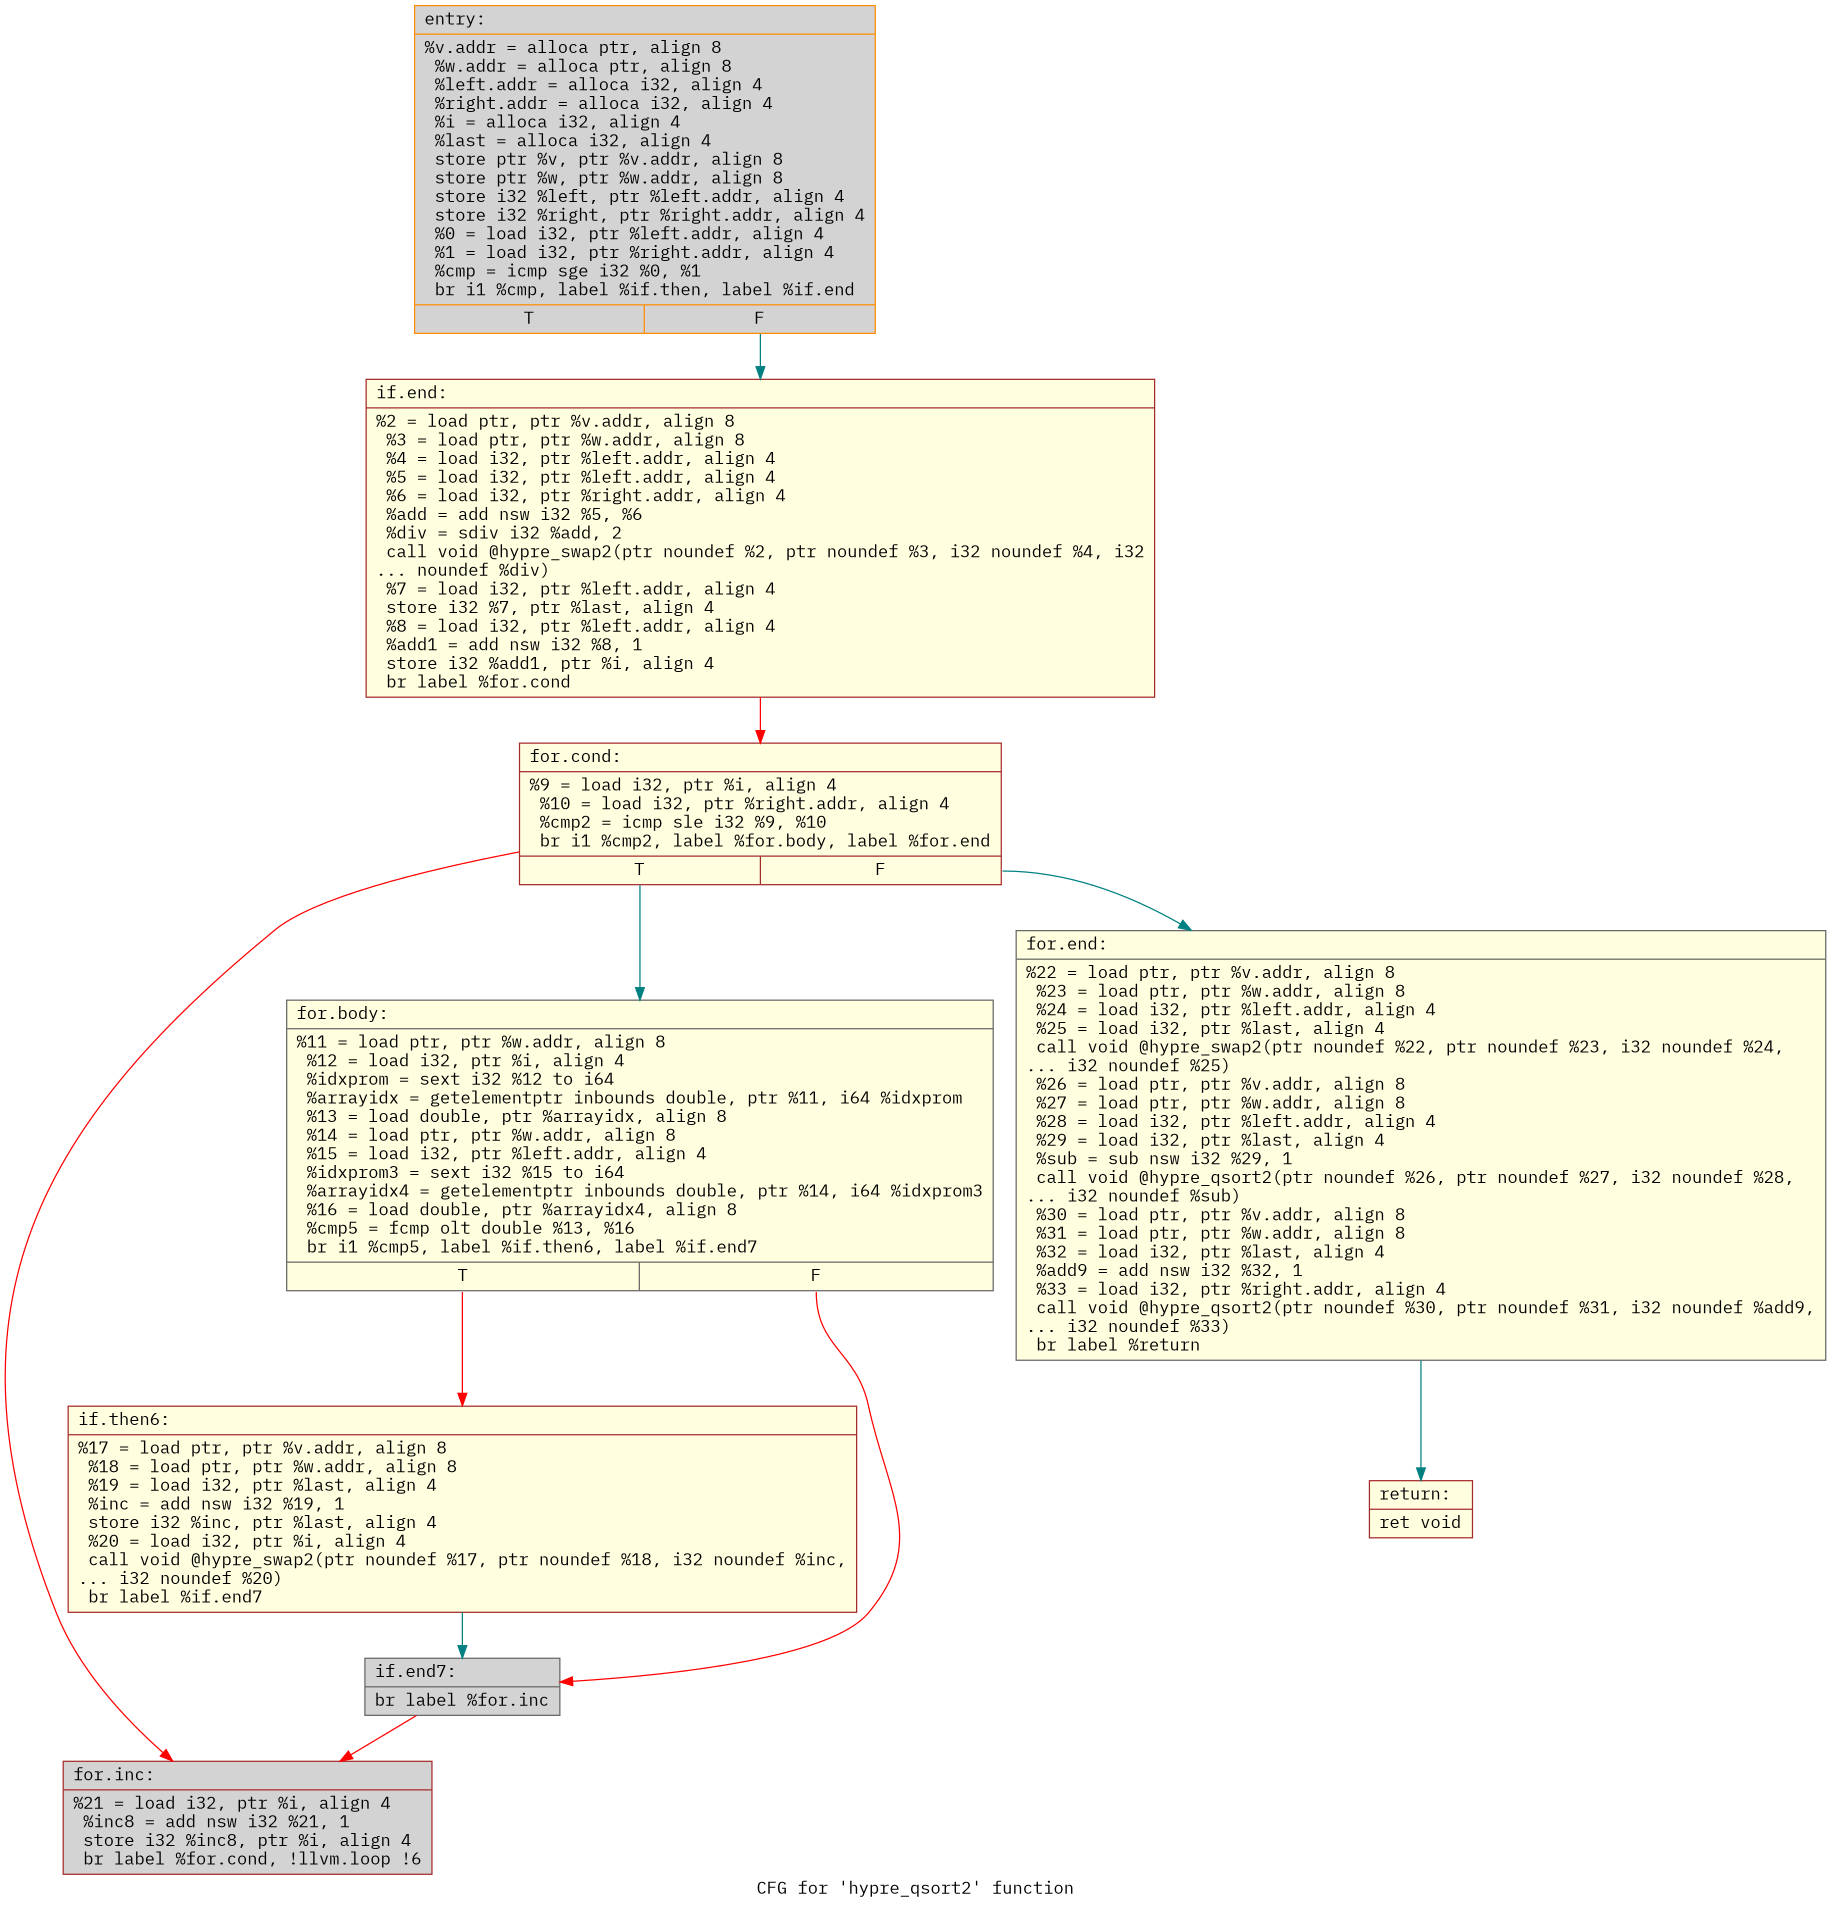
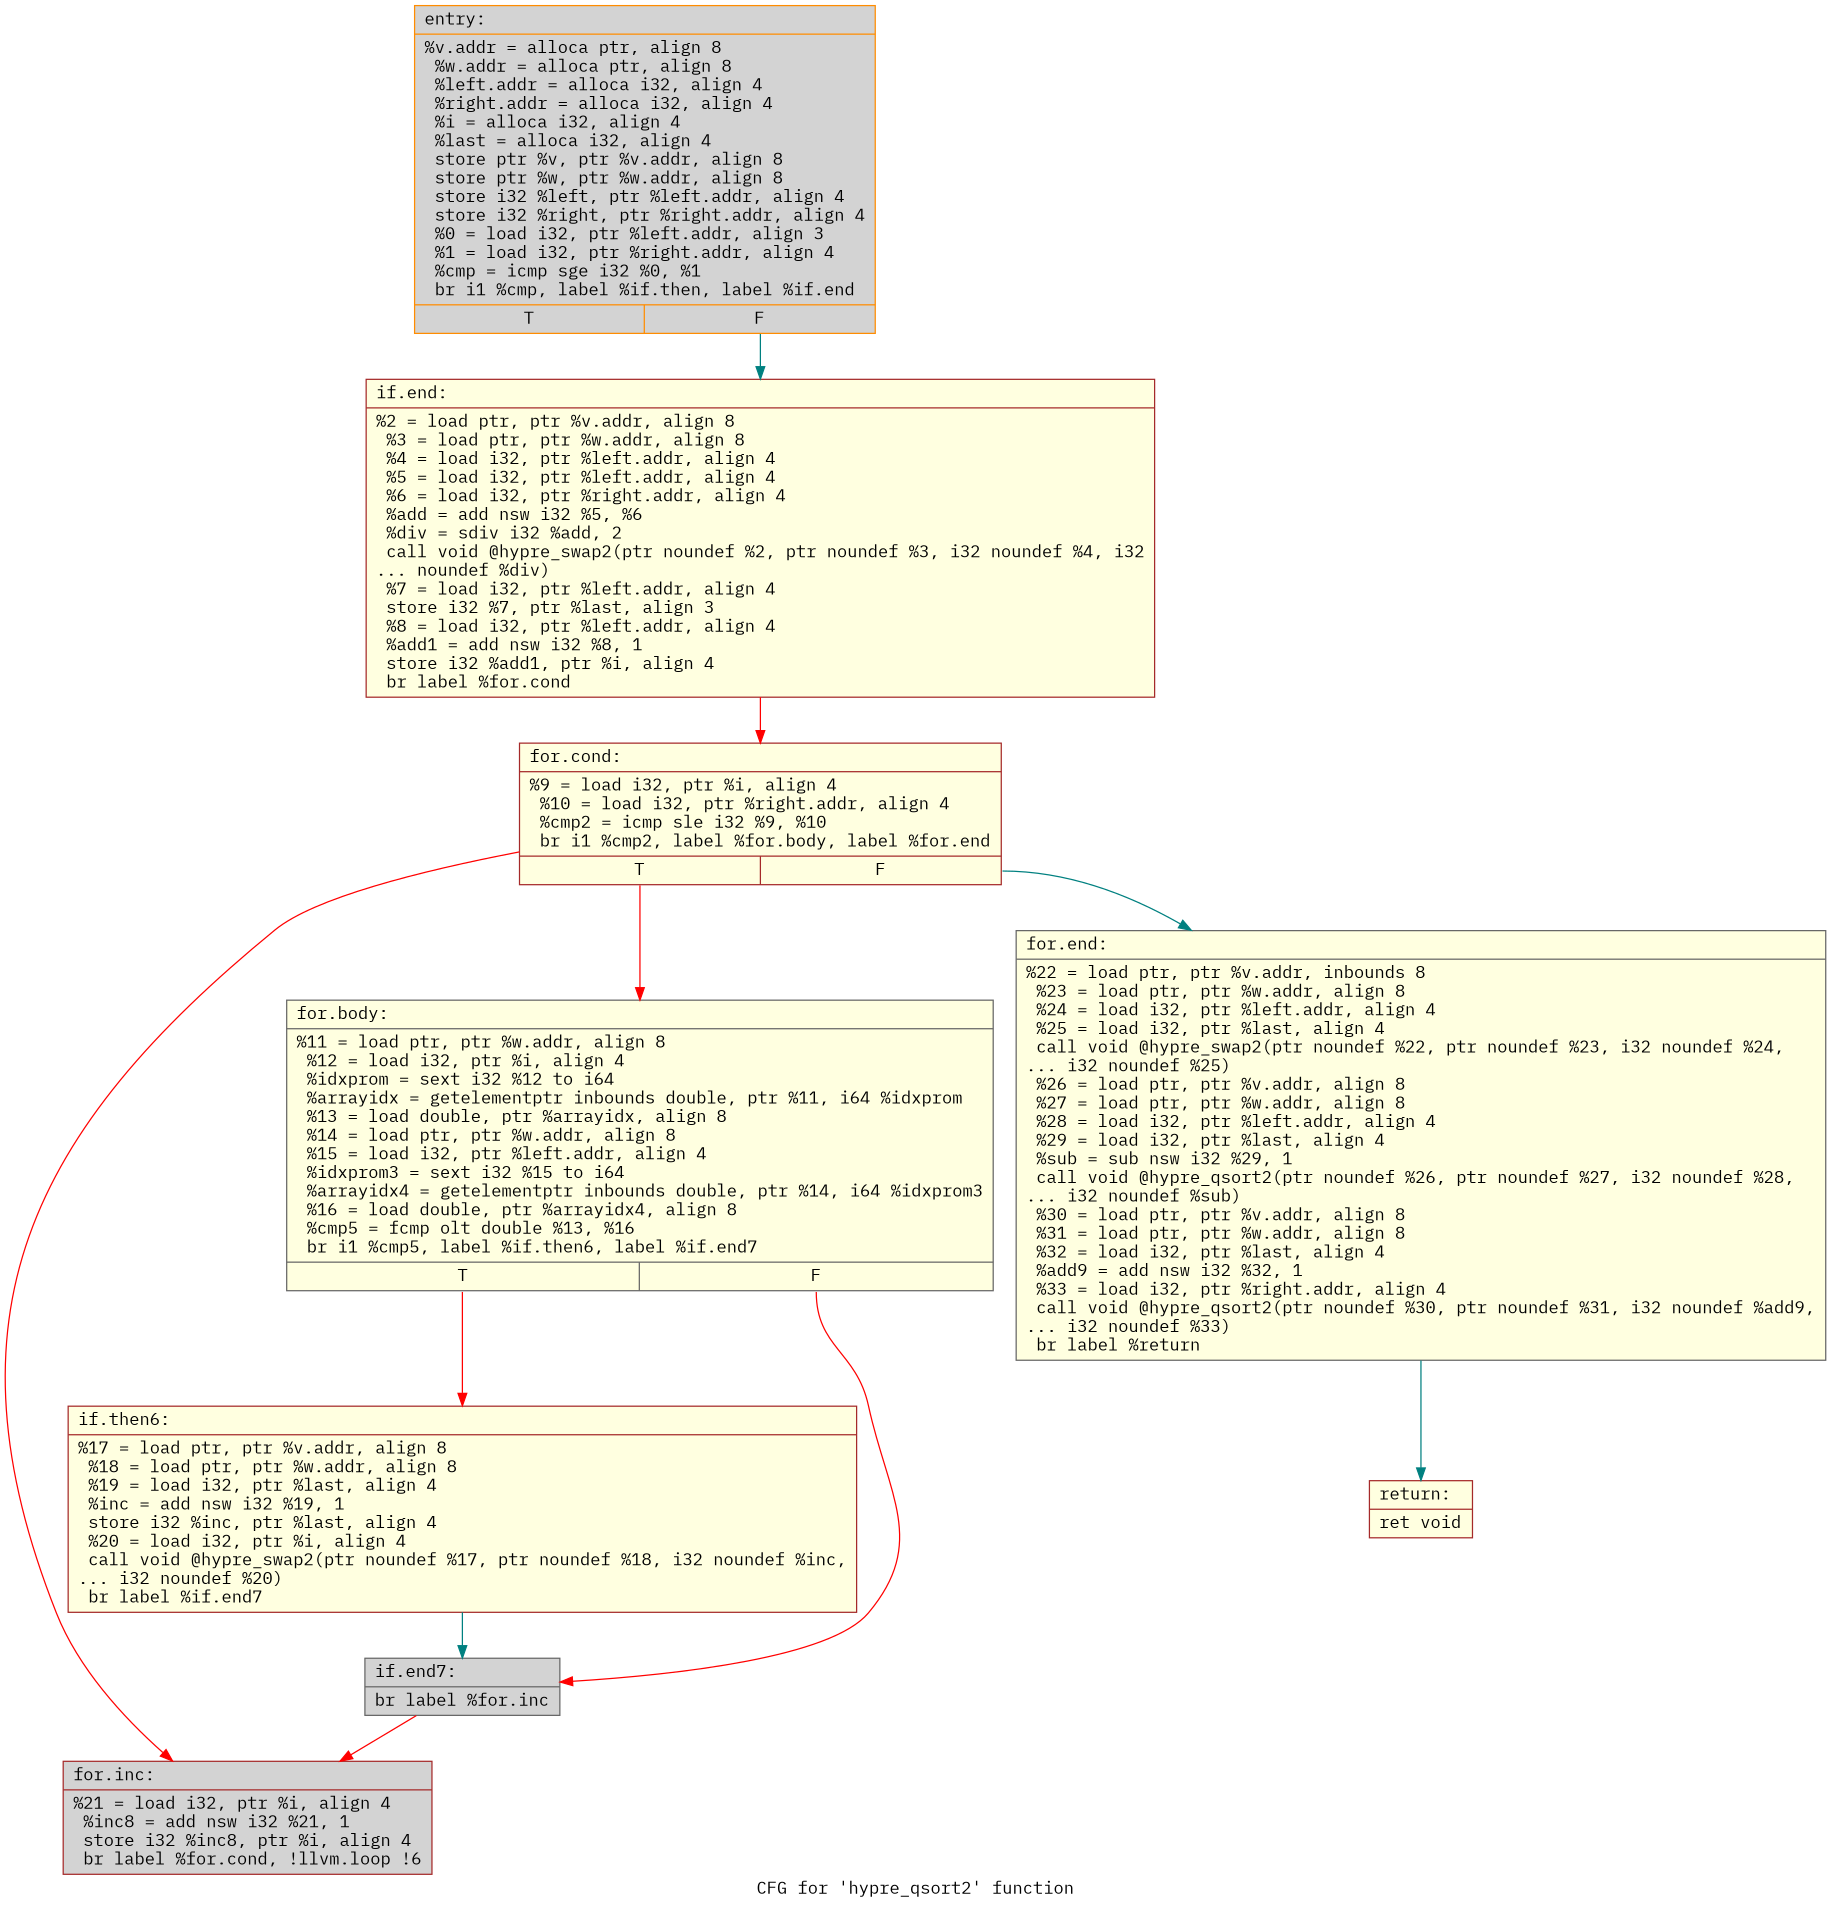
node "entry:": text "%0 = load i32, ptr %left.addr, align 4" -> "%0 = load i32, ptr %left.addr, align 3"
node "if.end:": text "store i32 %7, ptr %last, align 4" -> "store i32 %7, ptr %last, align 3"
edge "for.cond:" -> "for.body:": color teal -> red
node "for.end:": text "%22 = load ptr, ptr %v.addr, align 8" -> "%22 = load ptr, ptr %v.addr, inbounds 8"
